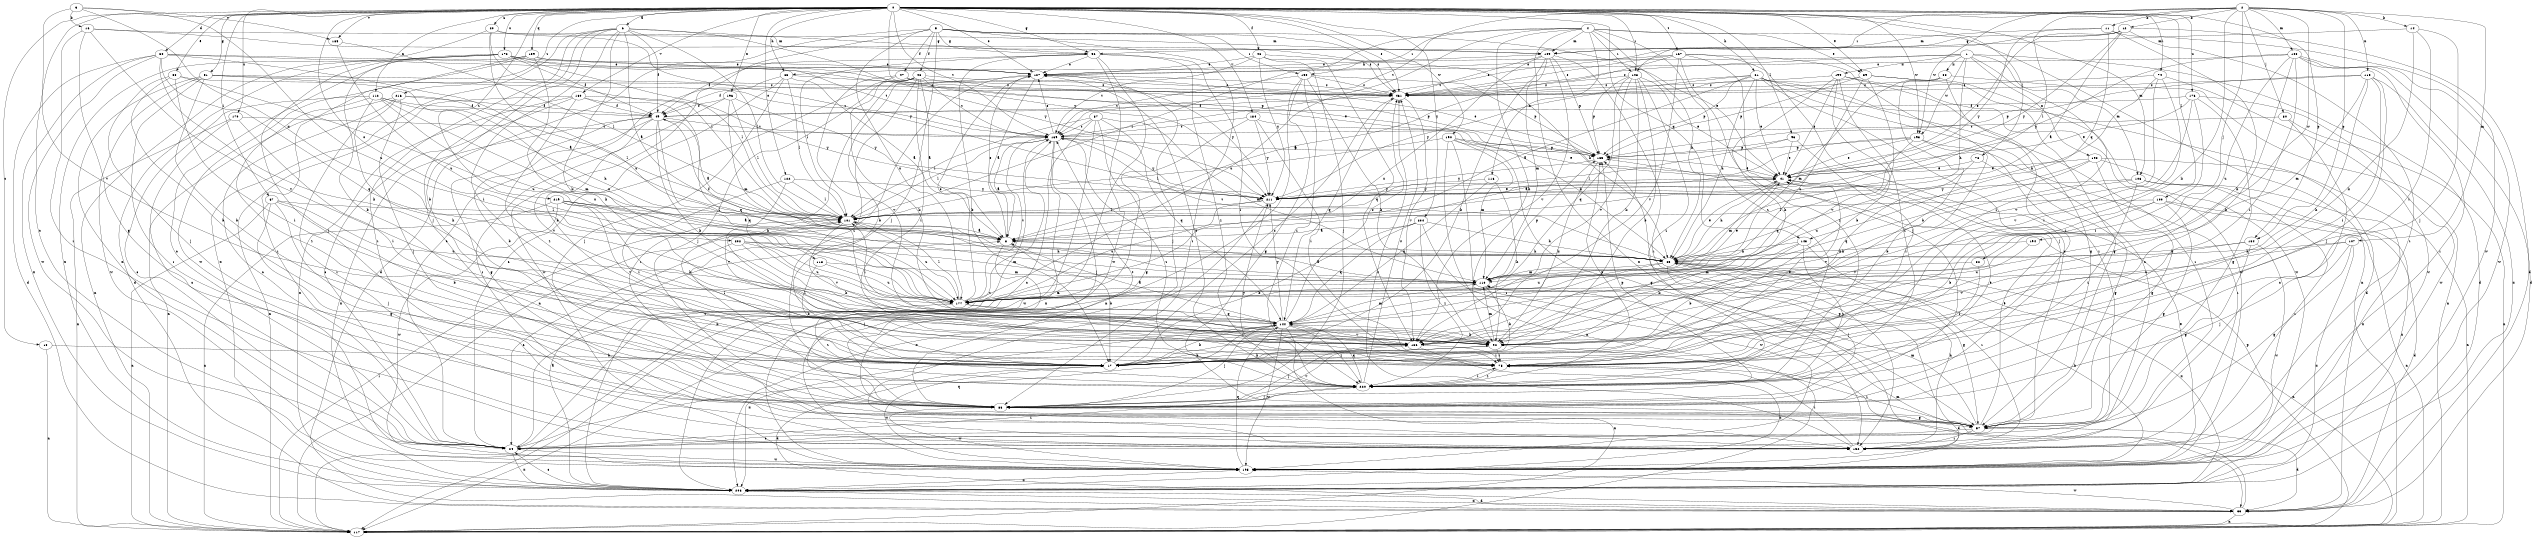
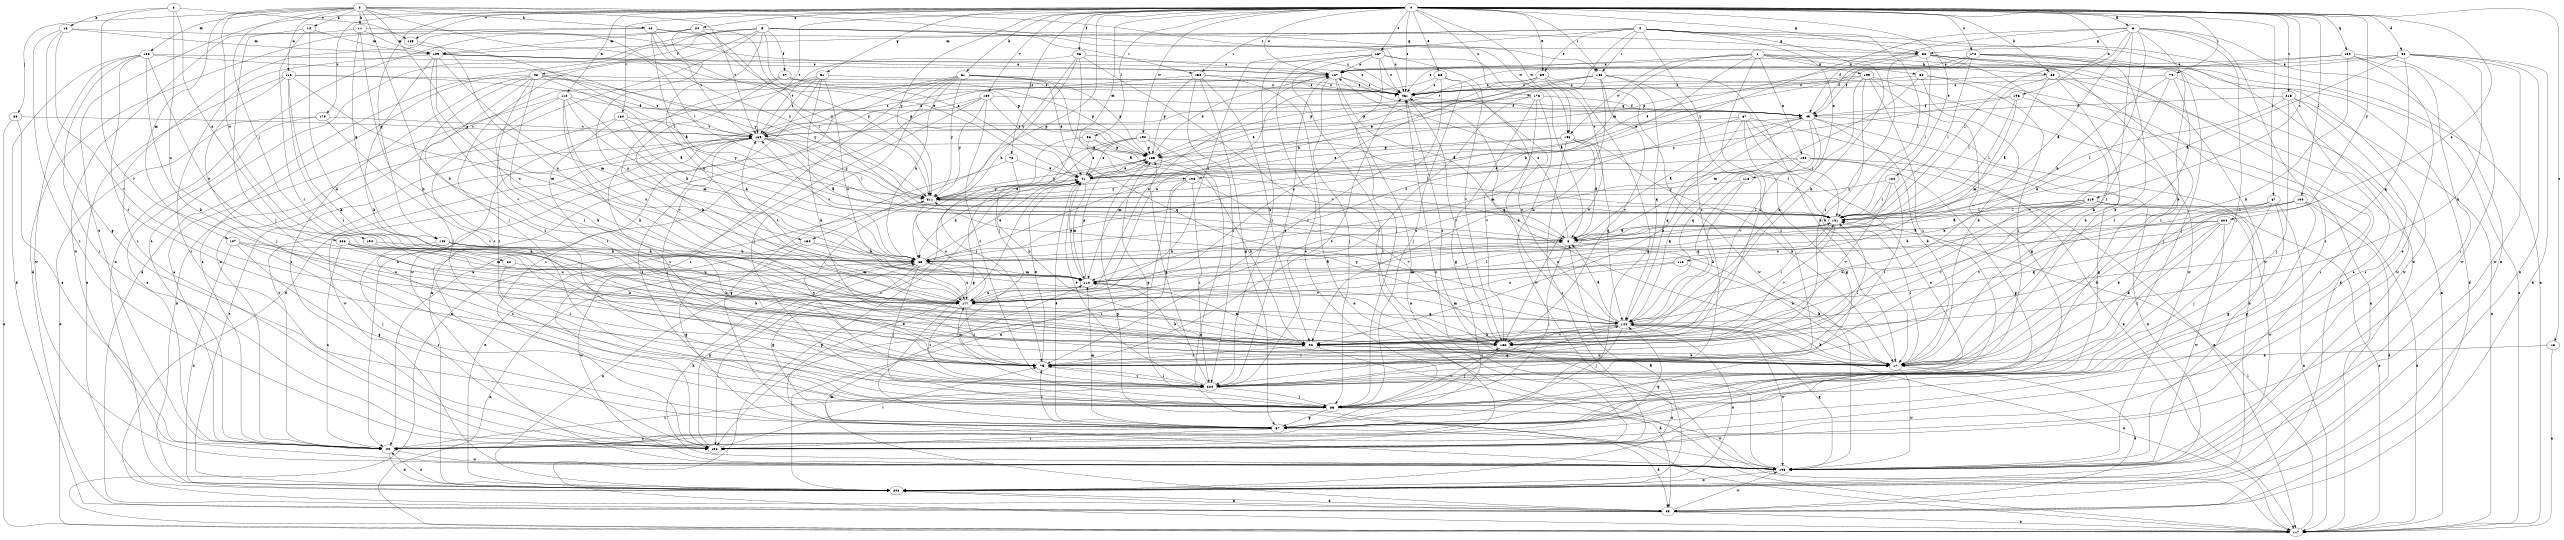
edge "461" -> "49": label "f" -> "q"
edge "46" -> "186": label "q" -> "v"
edge "75" -> "177": added, label "u"
